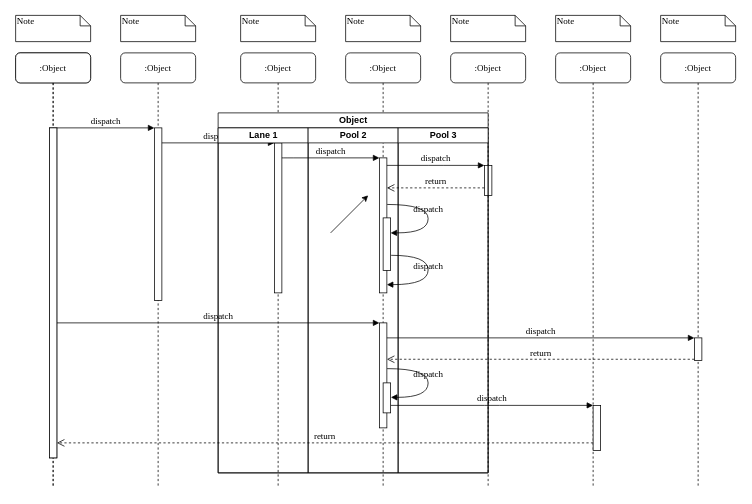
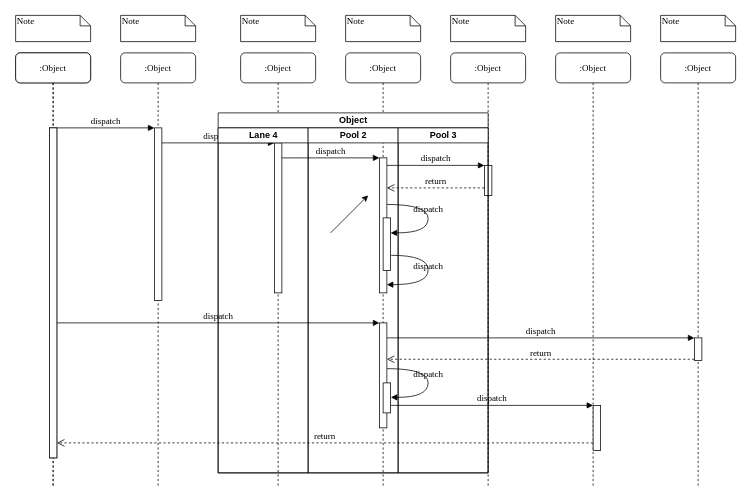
node "Lane 1": label "Lane 1" -> "Lane 4"
